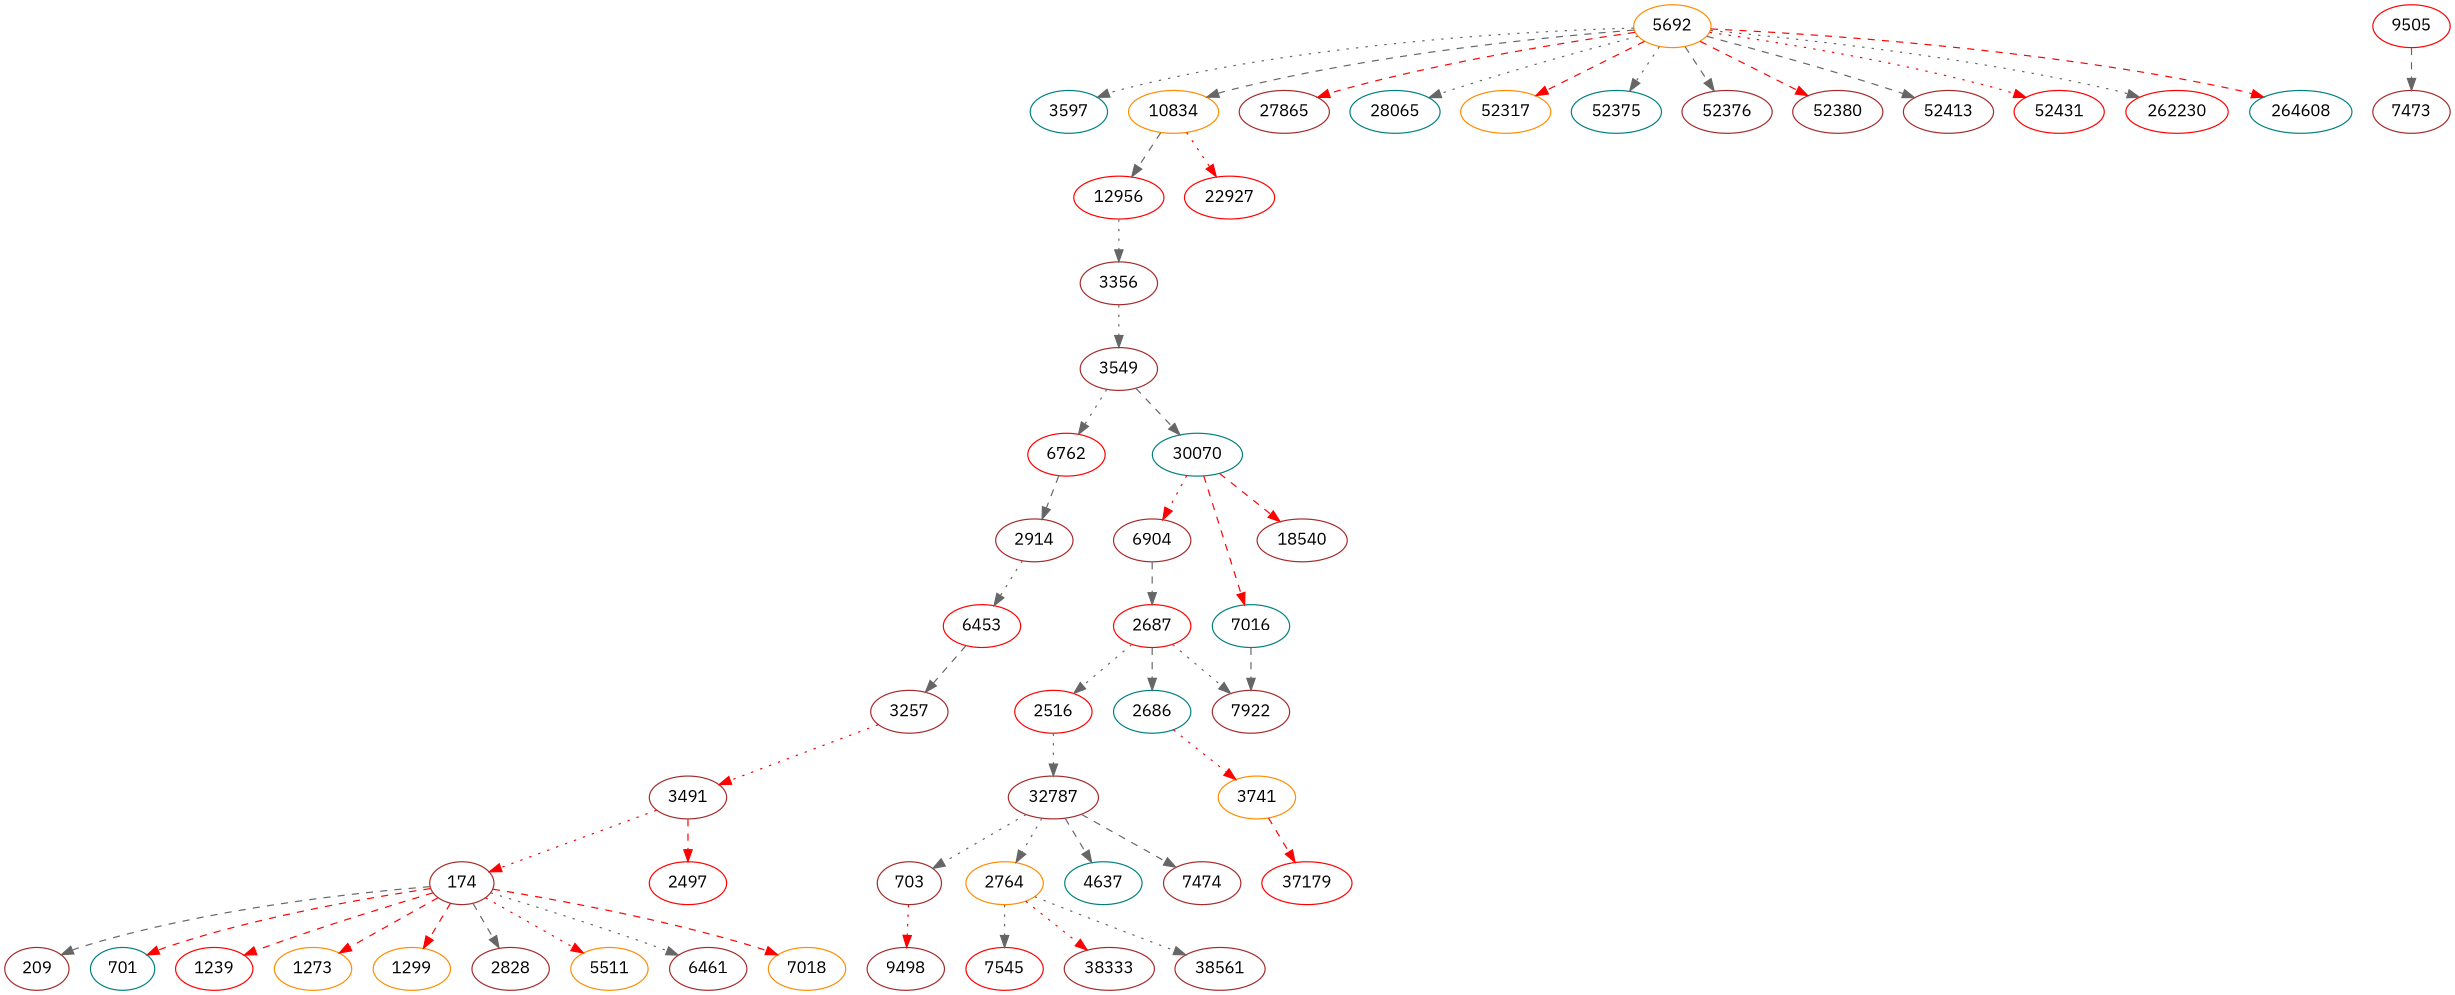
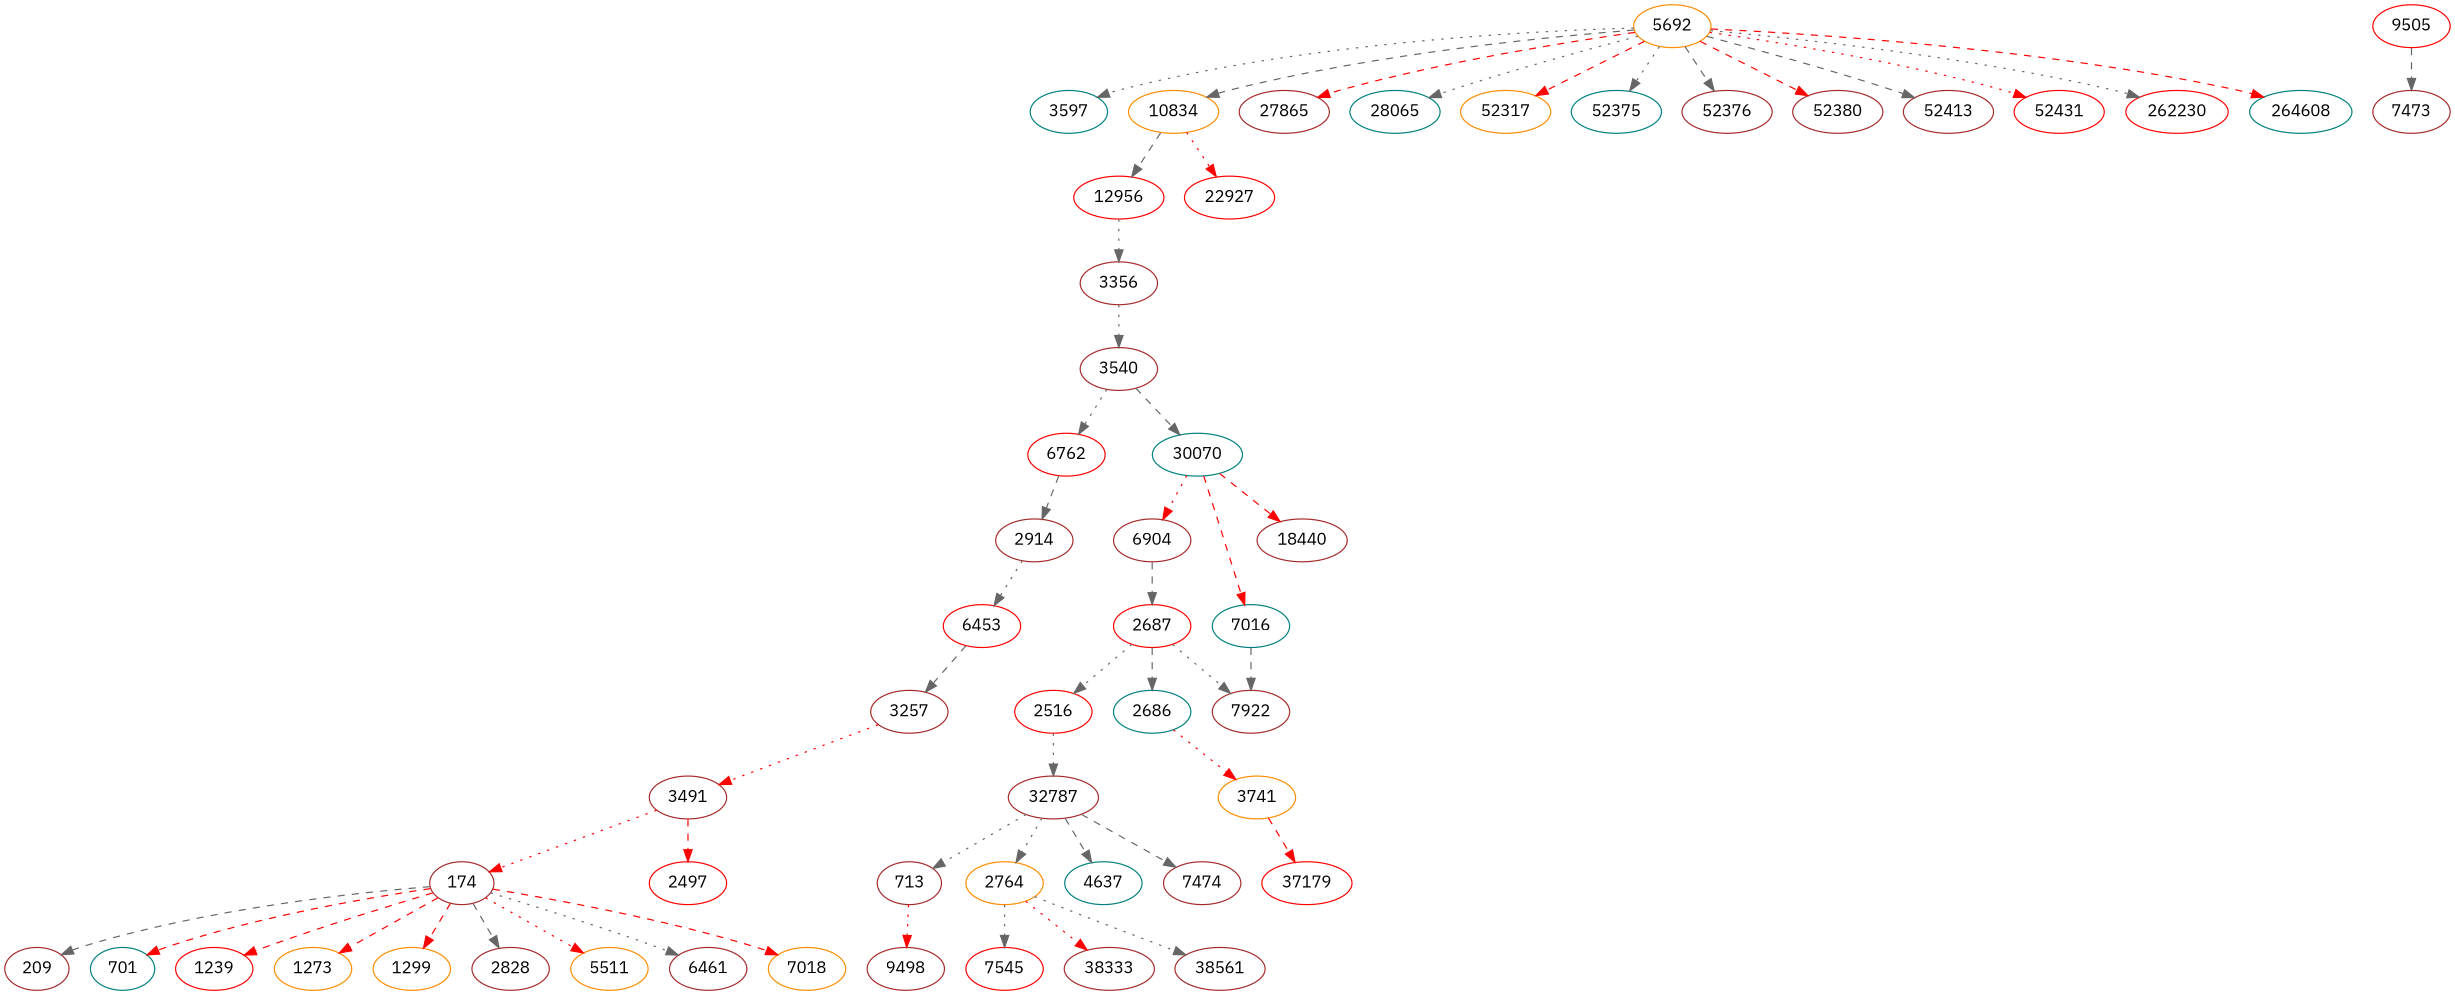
node "3549": label "3549" -> "3540"
node "18540": label "18540" -> "18440"
node "703": label "703" -> "713"
